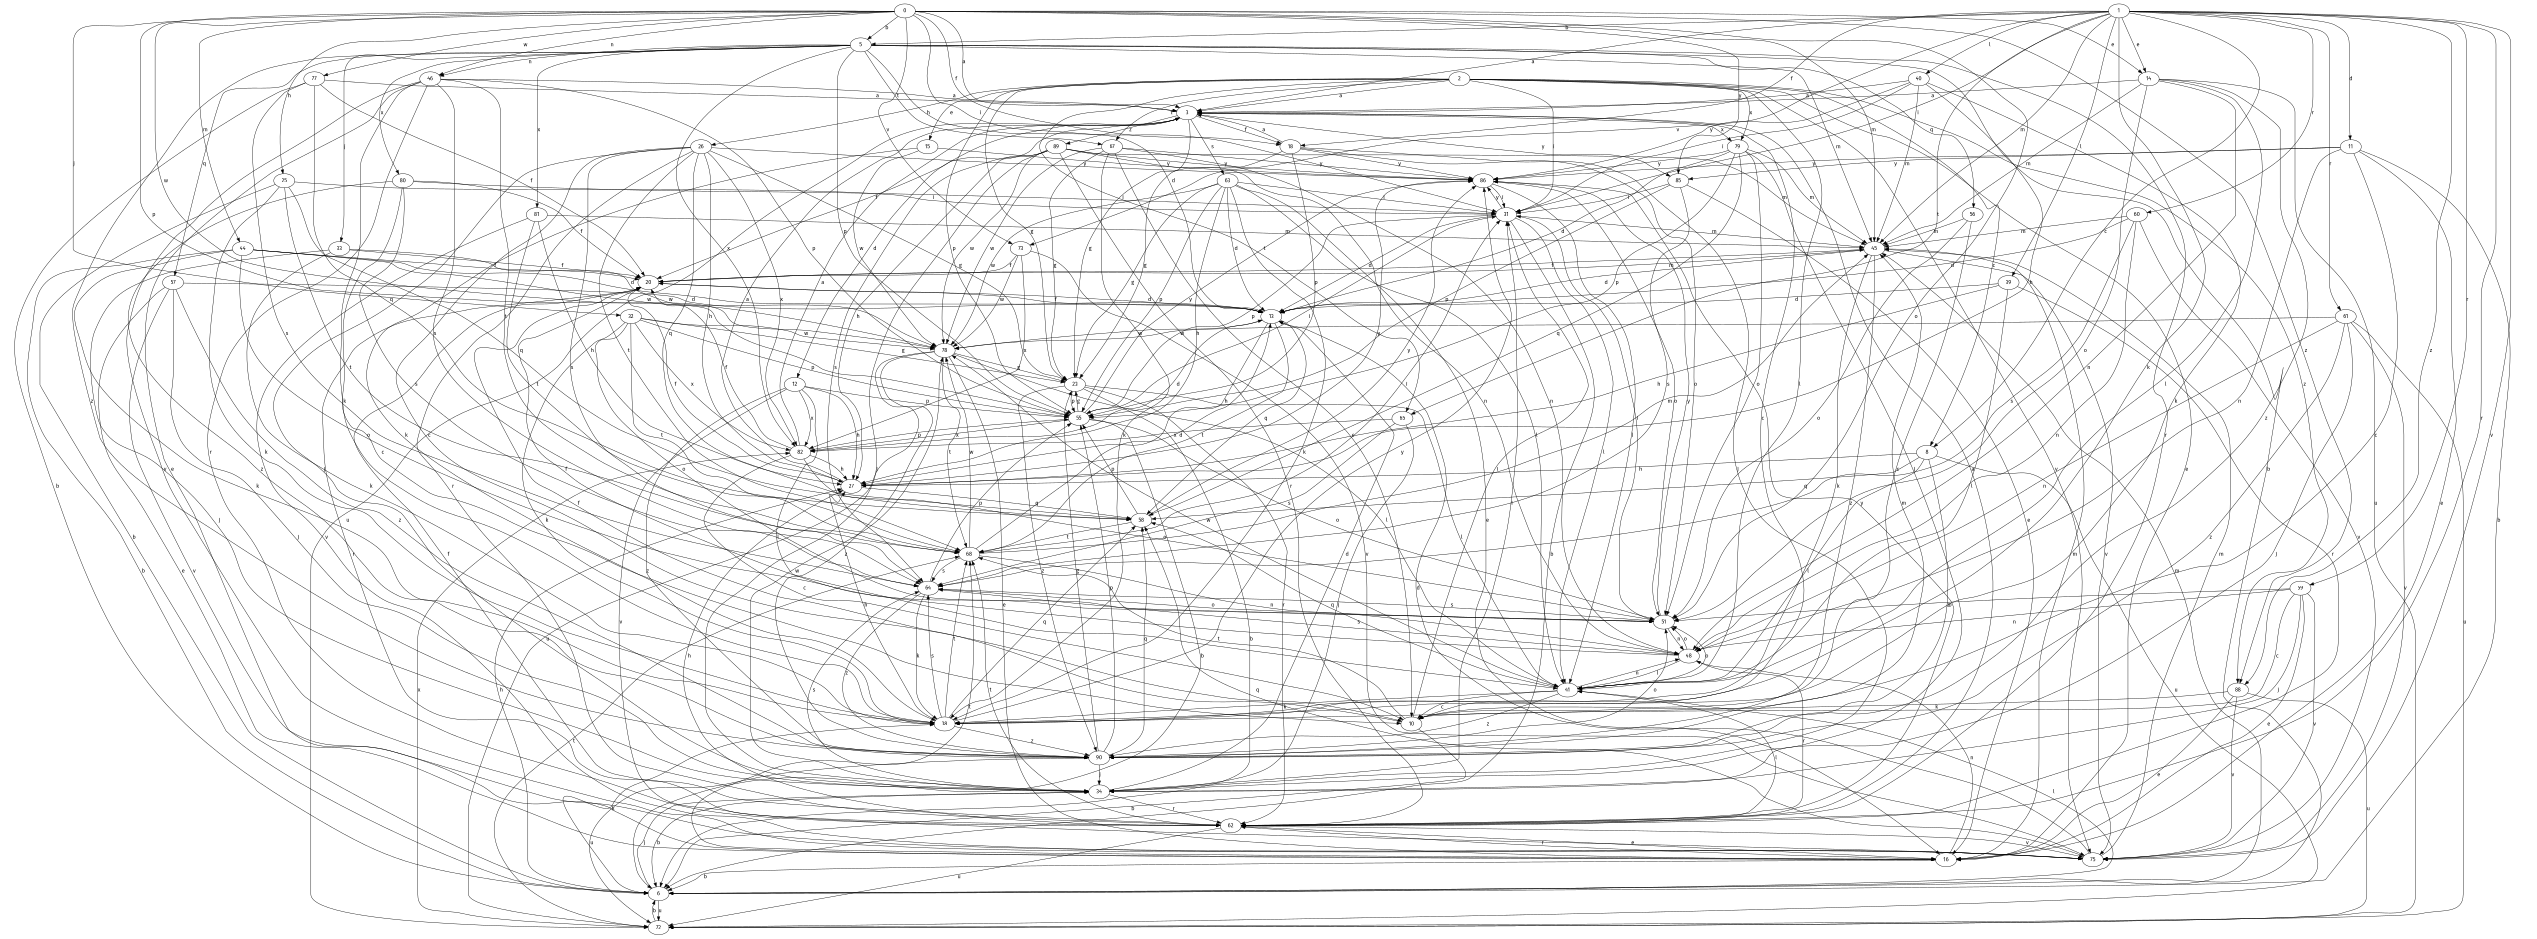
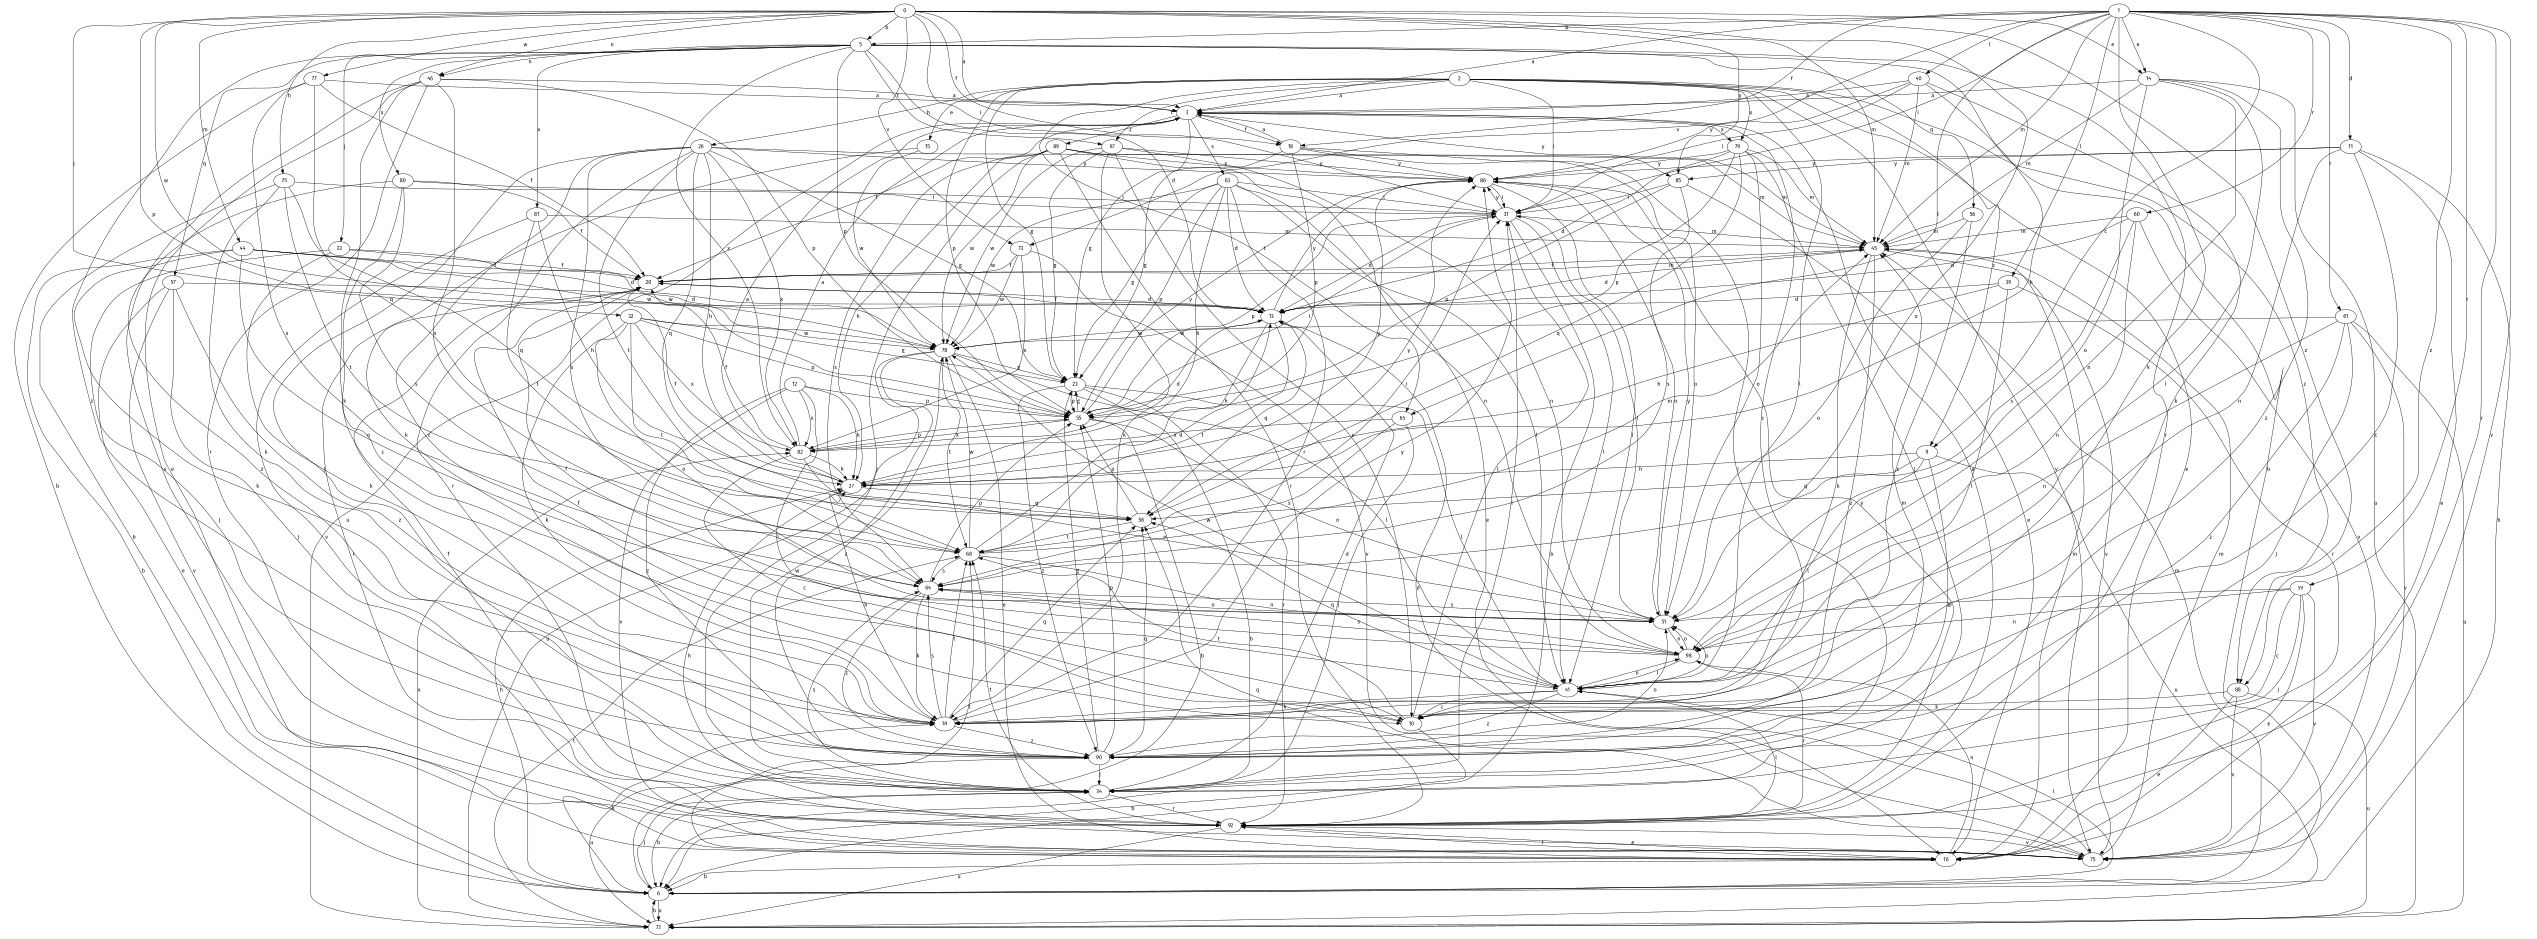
edge "5" -> "45": now "26" -> "45"
edge "15" -> "86": now "13" -> "86"
edge "3" -> "12": removed, label "d"
edge "46" -> "68": removed, label "t"
edge "63" -> "38": label "k" -> "r"
node "8": label "8" -> "9"
node "48": label "48" -> "98"
node "62": label "62" -> "92"
